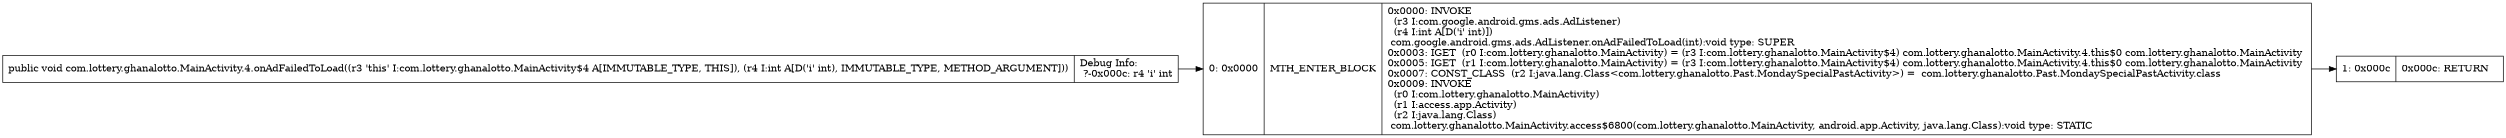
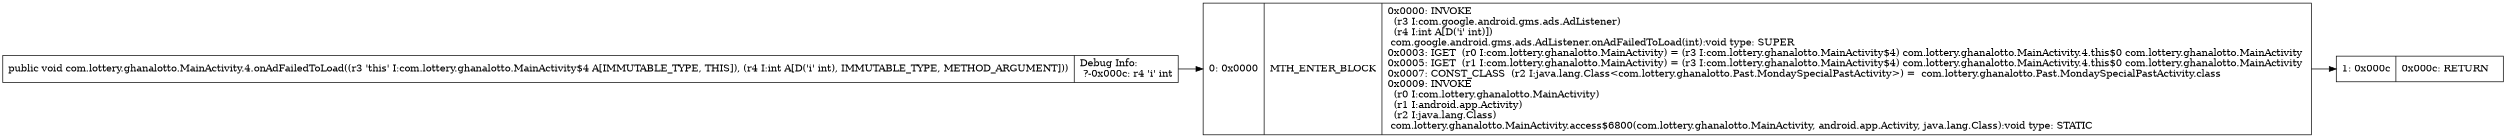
node "0: 0x0000": text "(r1 I:access.app.Activity)" -> "(r1 I:android.app.Activity)"
